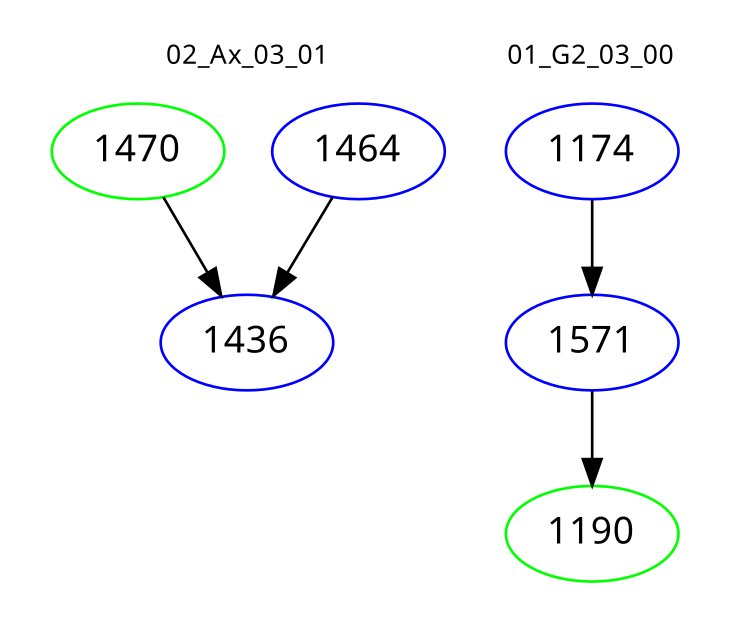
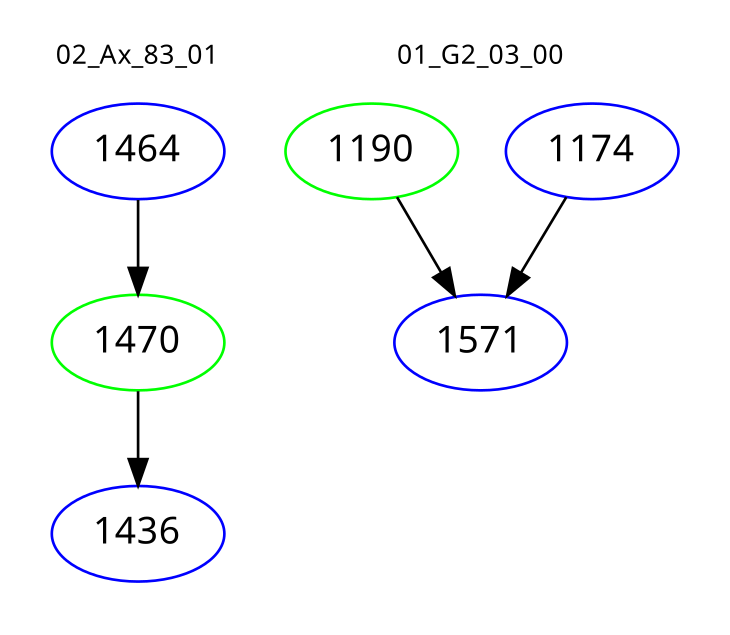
cluster "02_Ax_03_01": label "02_Ax_03_01" -> "02_Ax_83_01"
edge "1464" -> "1436": now "1464" -> "1470"
edge "1571" -> "1190": reversed
